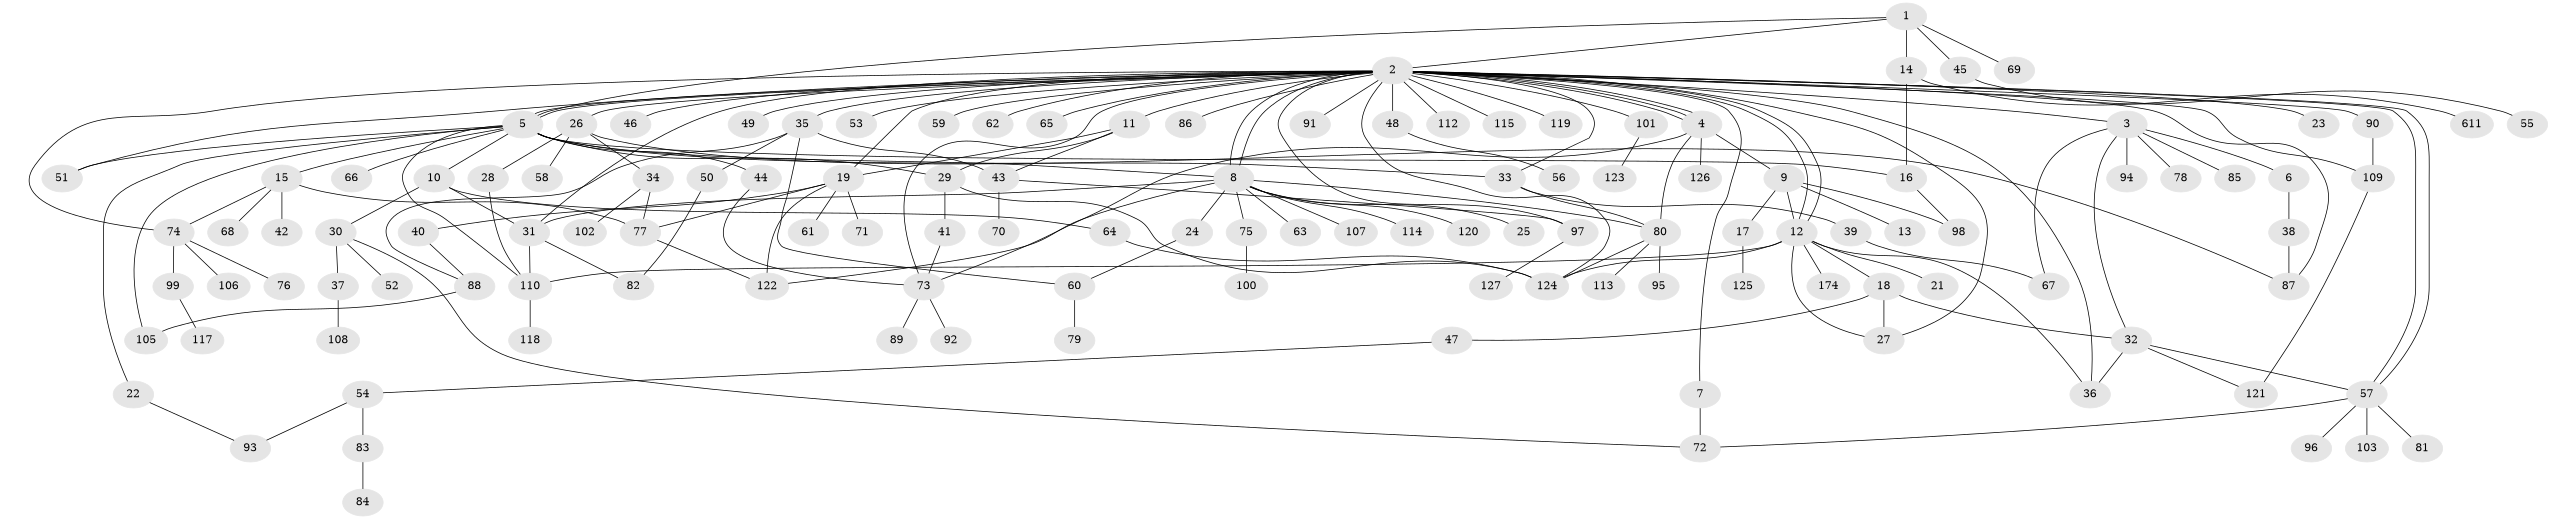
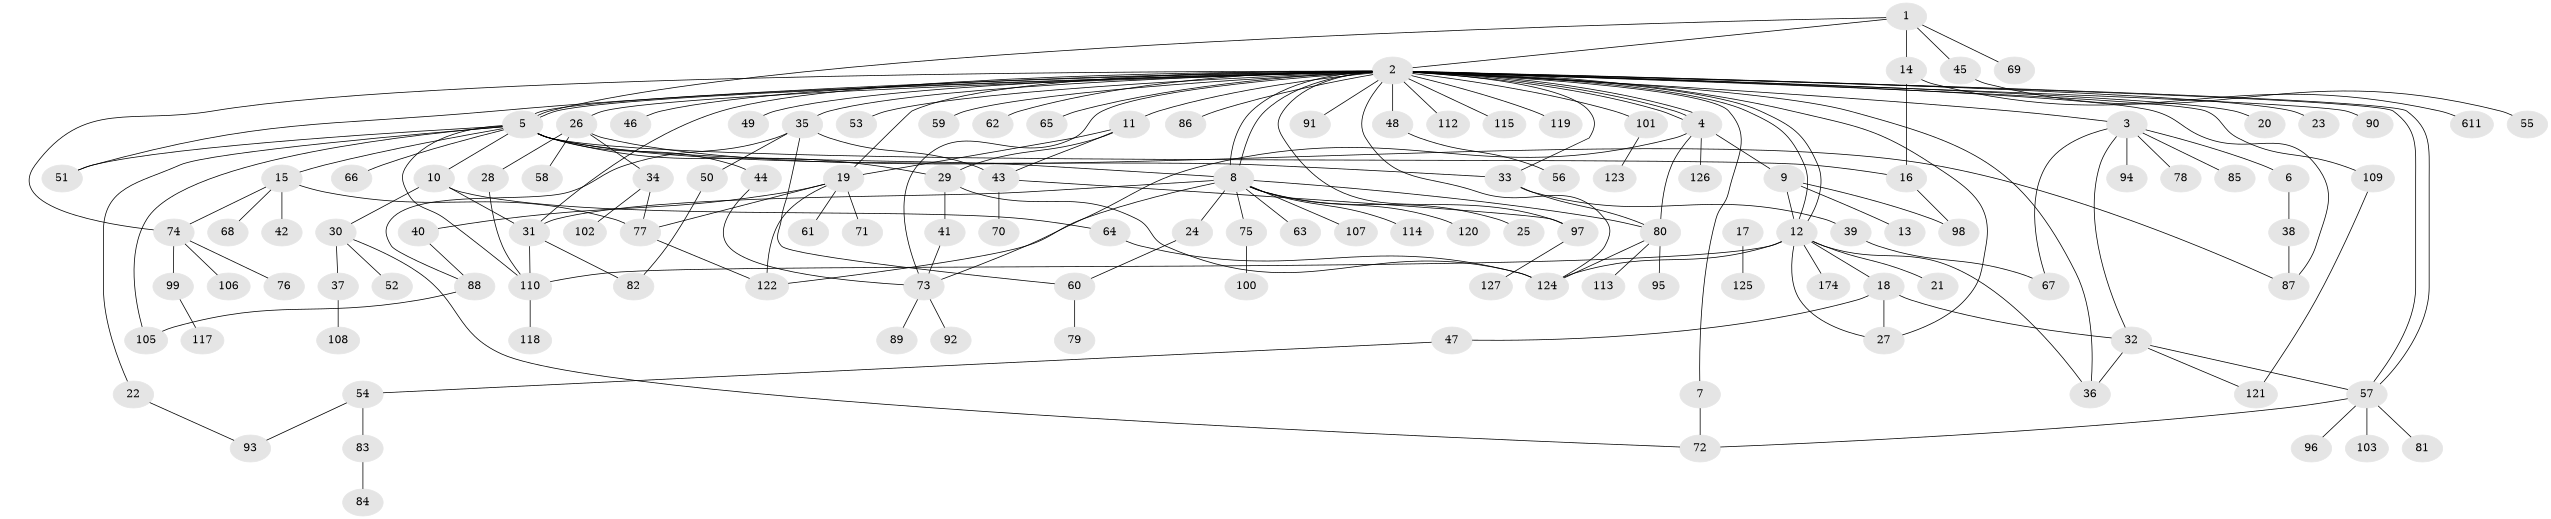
node "20": added
edge "90" -- "109": removed
edge "9" -- "17": removed
